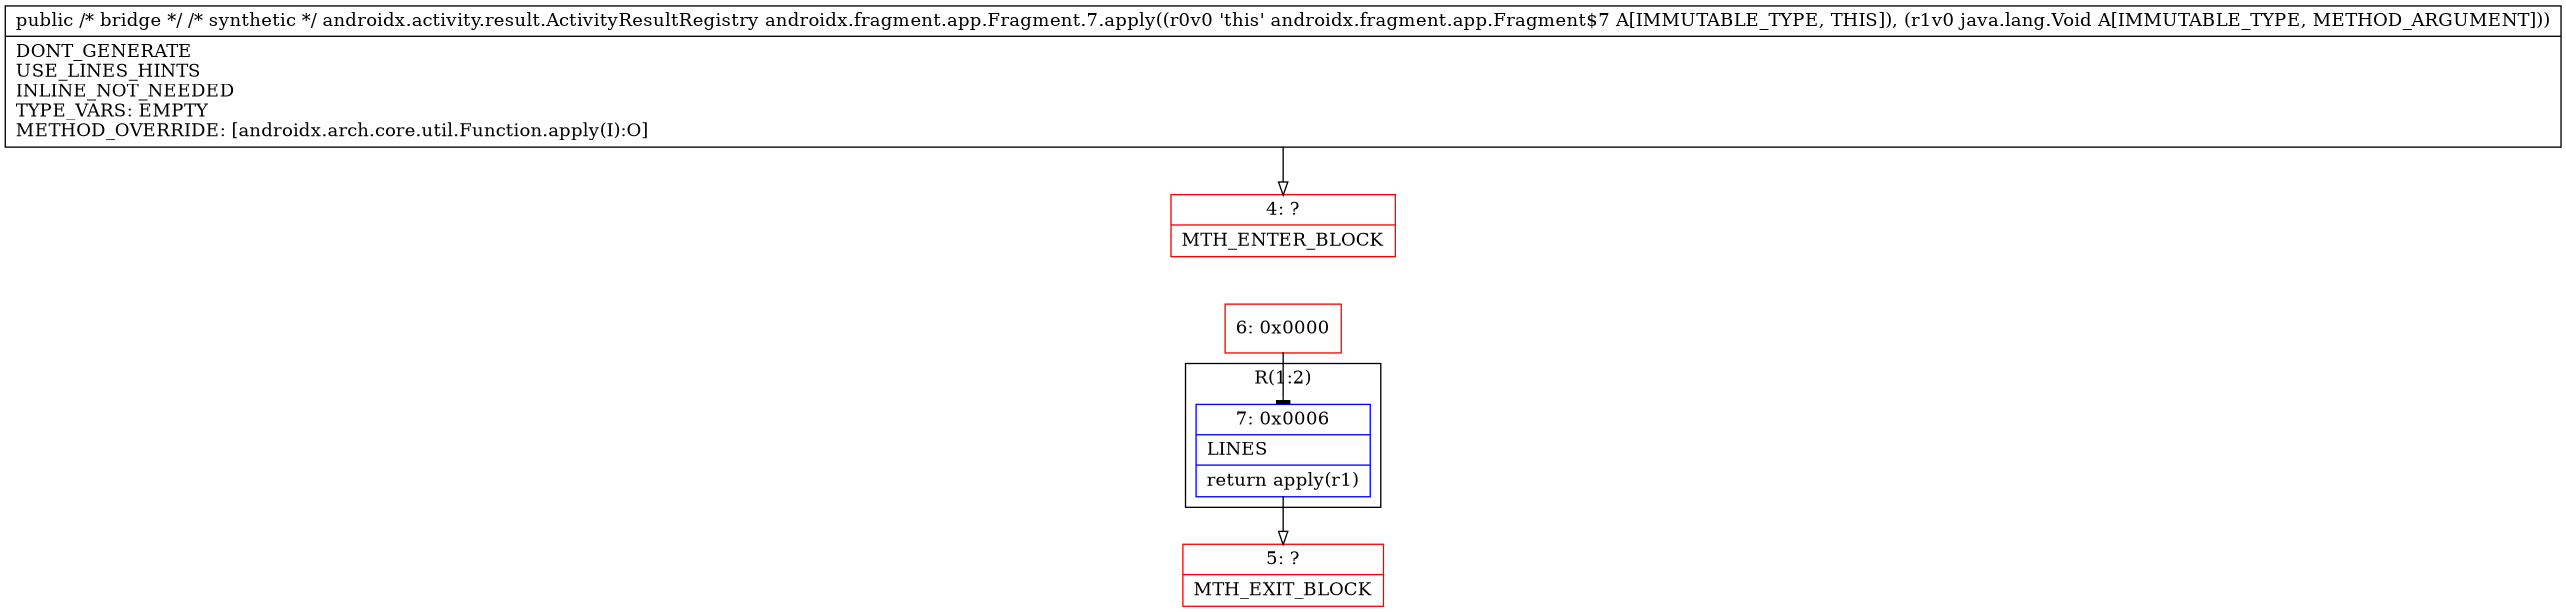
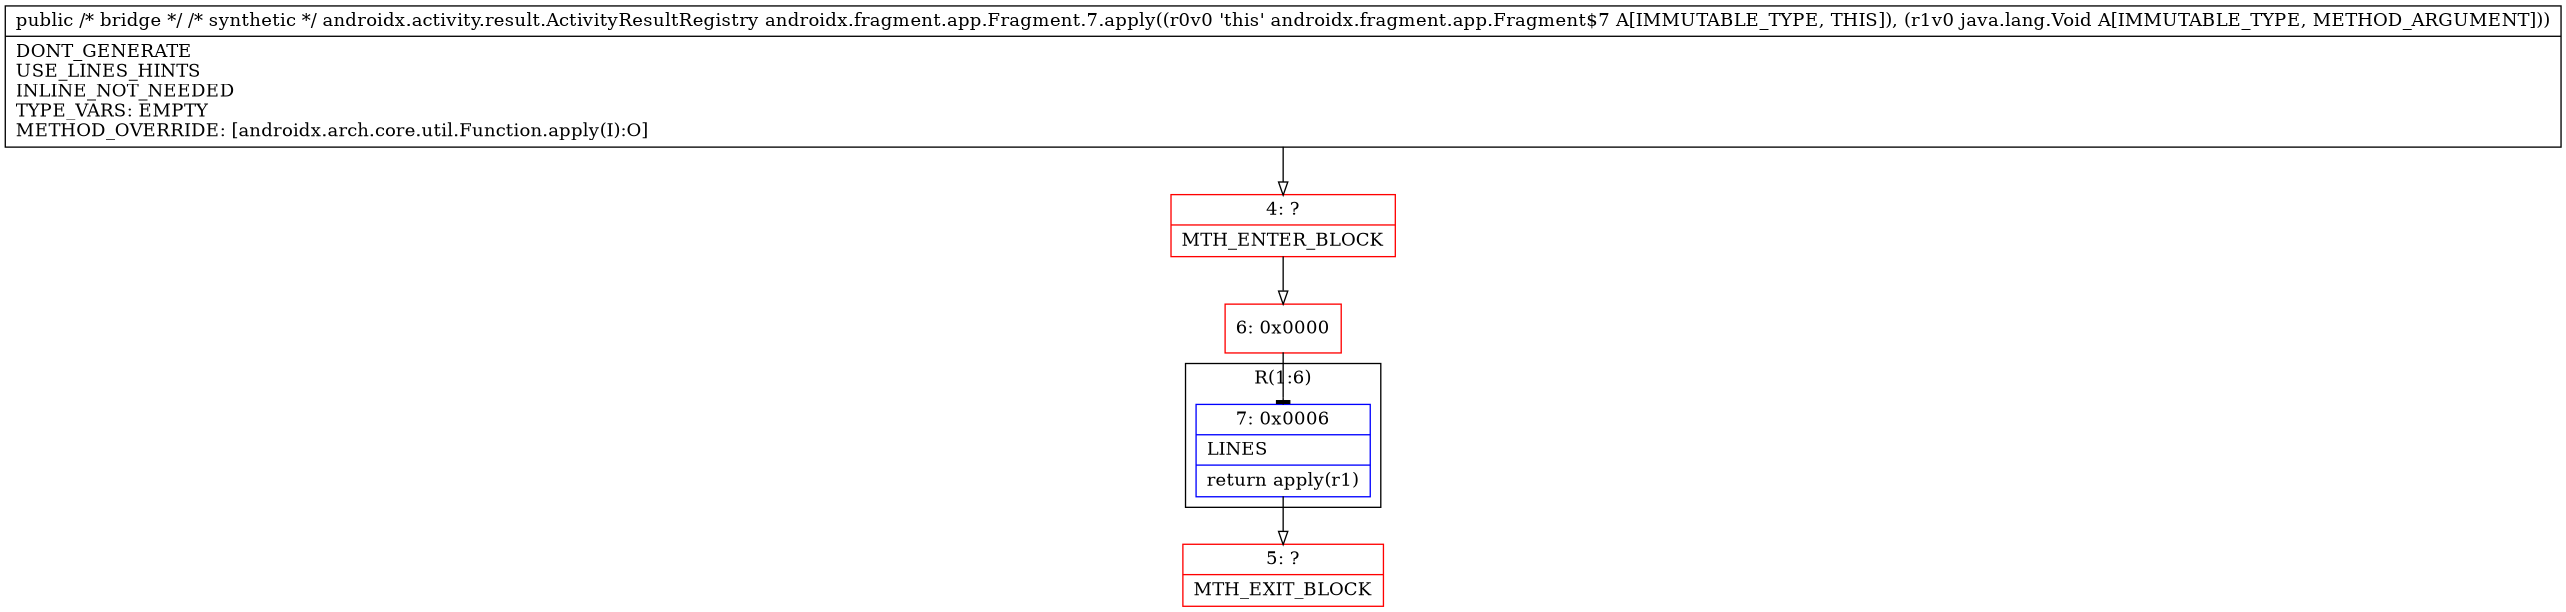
edge "4: ?" -> "6: 0x0000": added
cluster "R(1:2)": label "R(1:2)" -> "R(1:6)"
